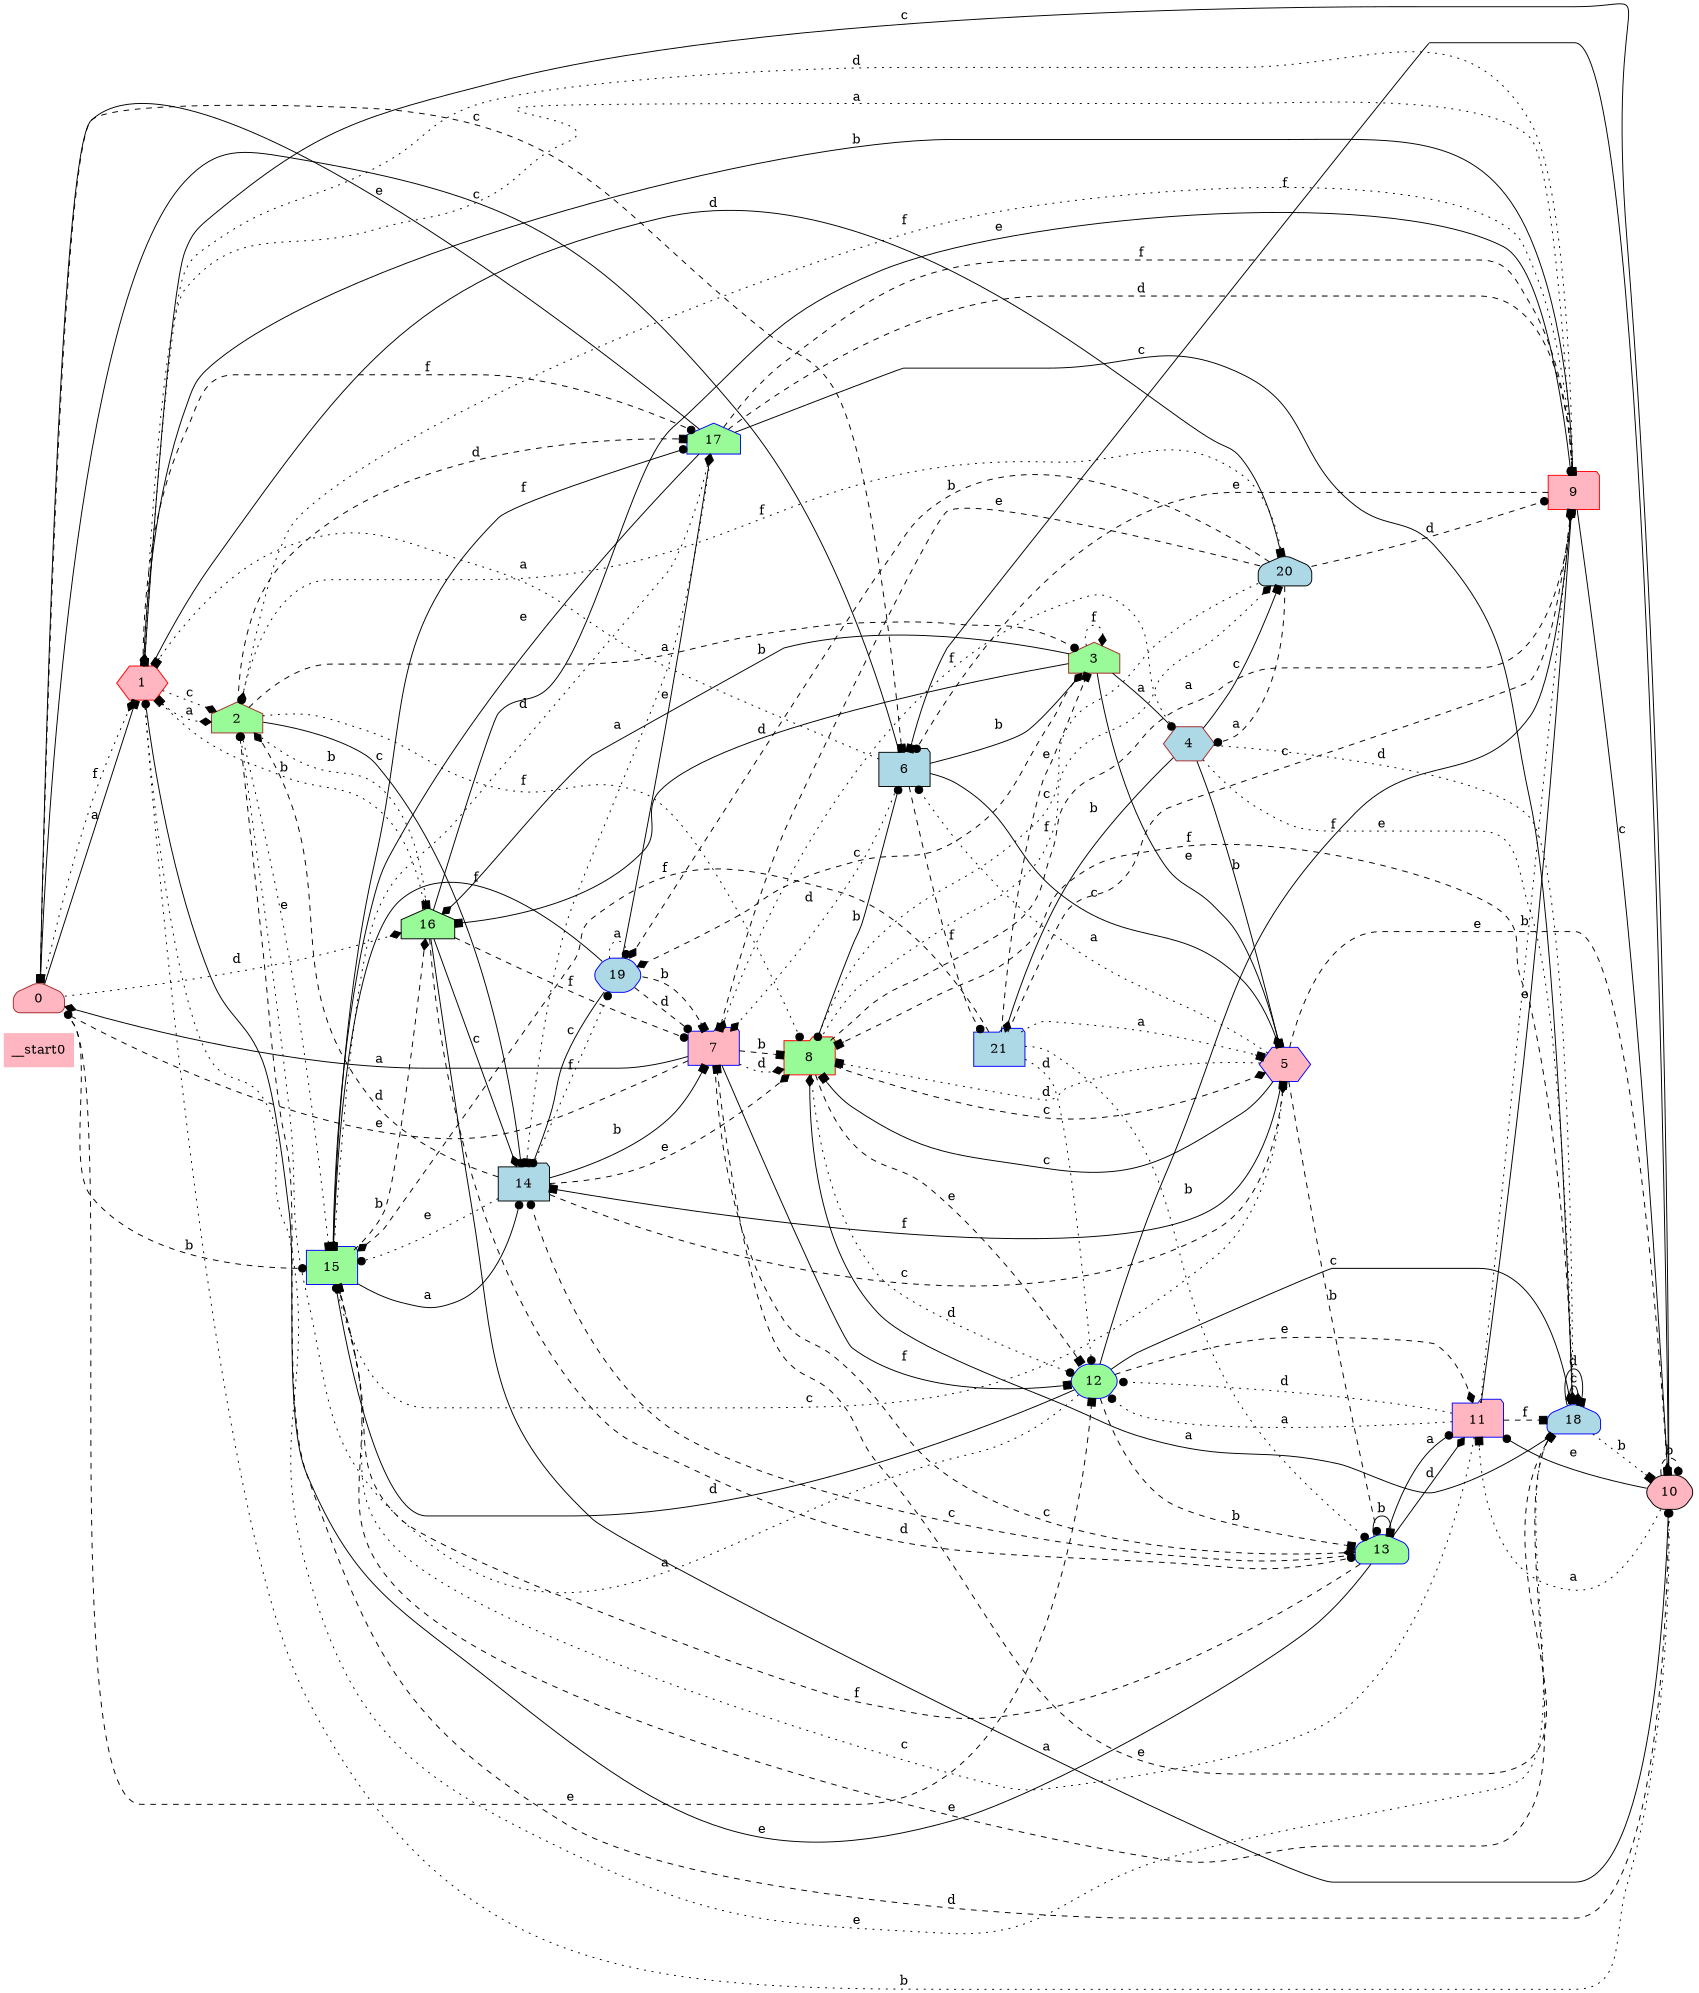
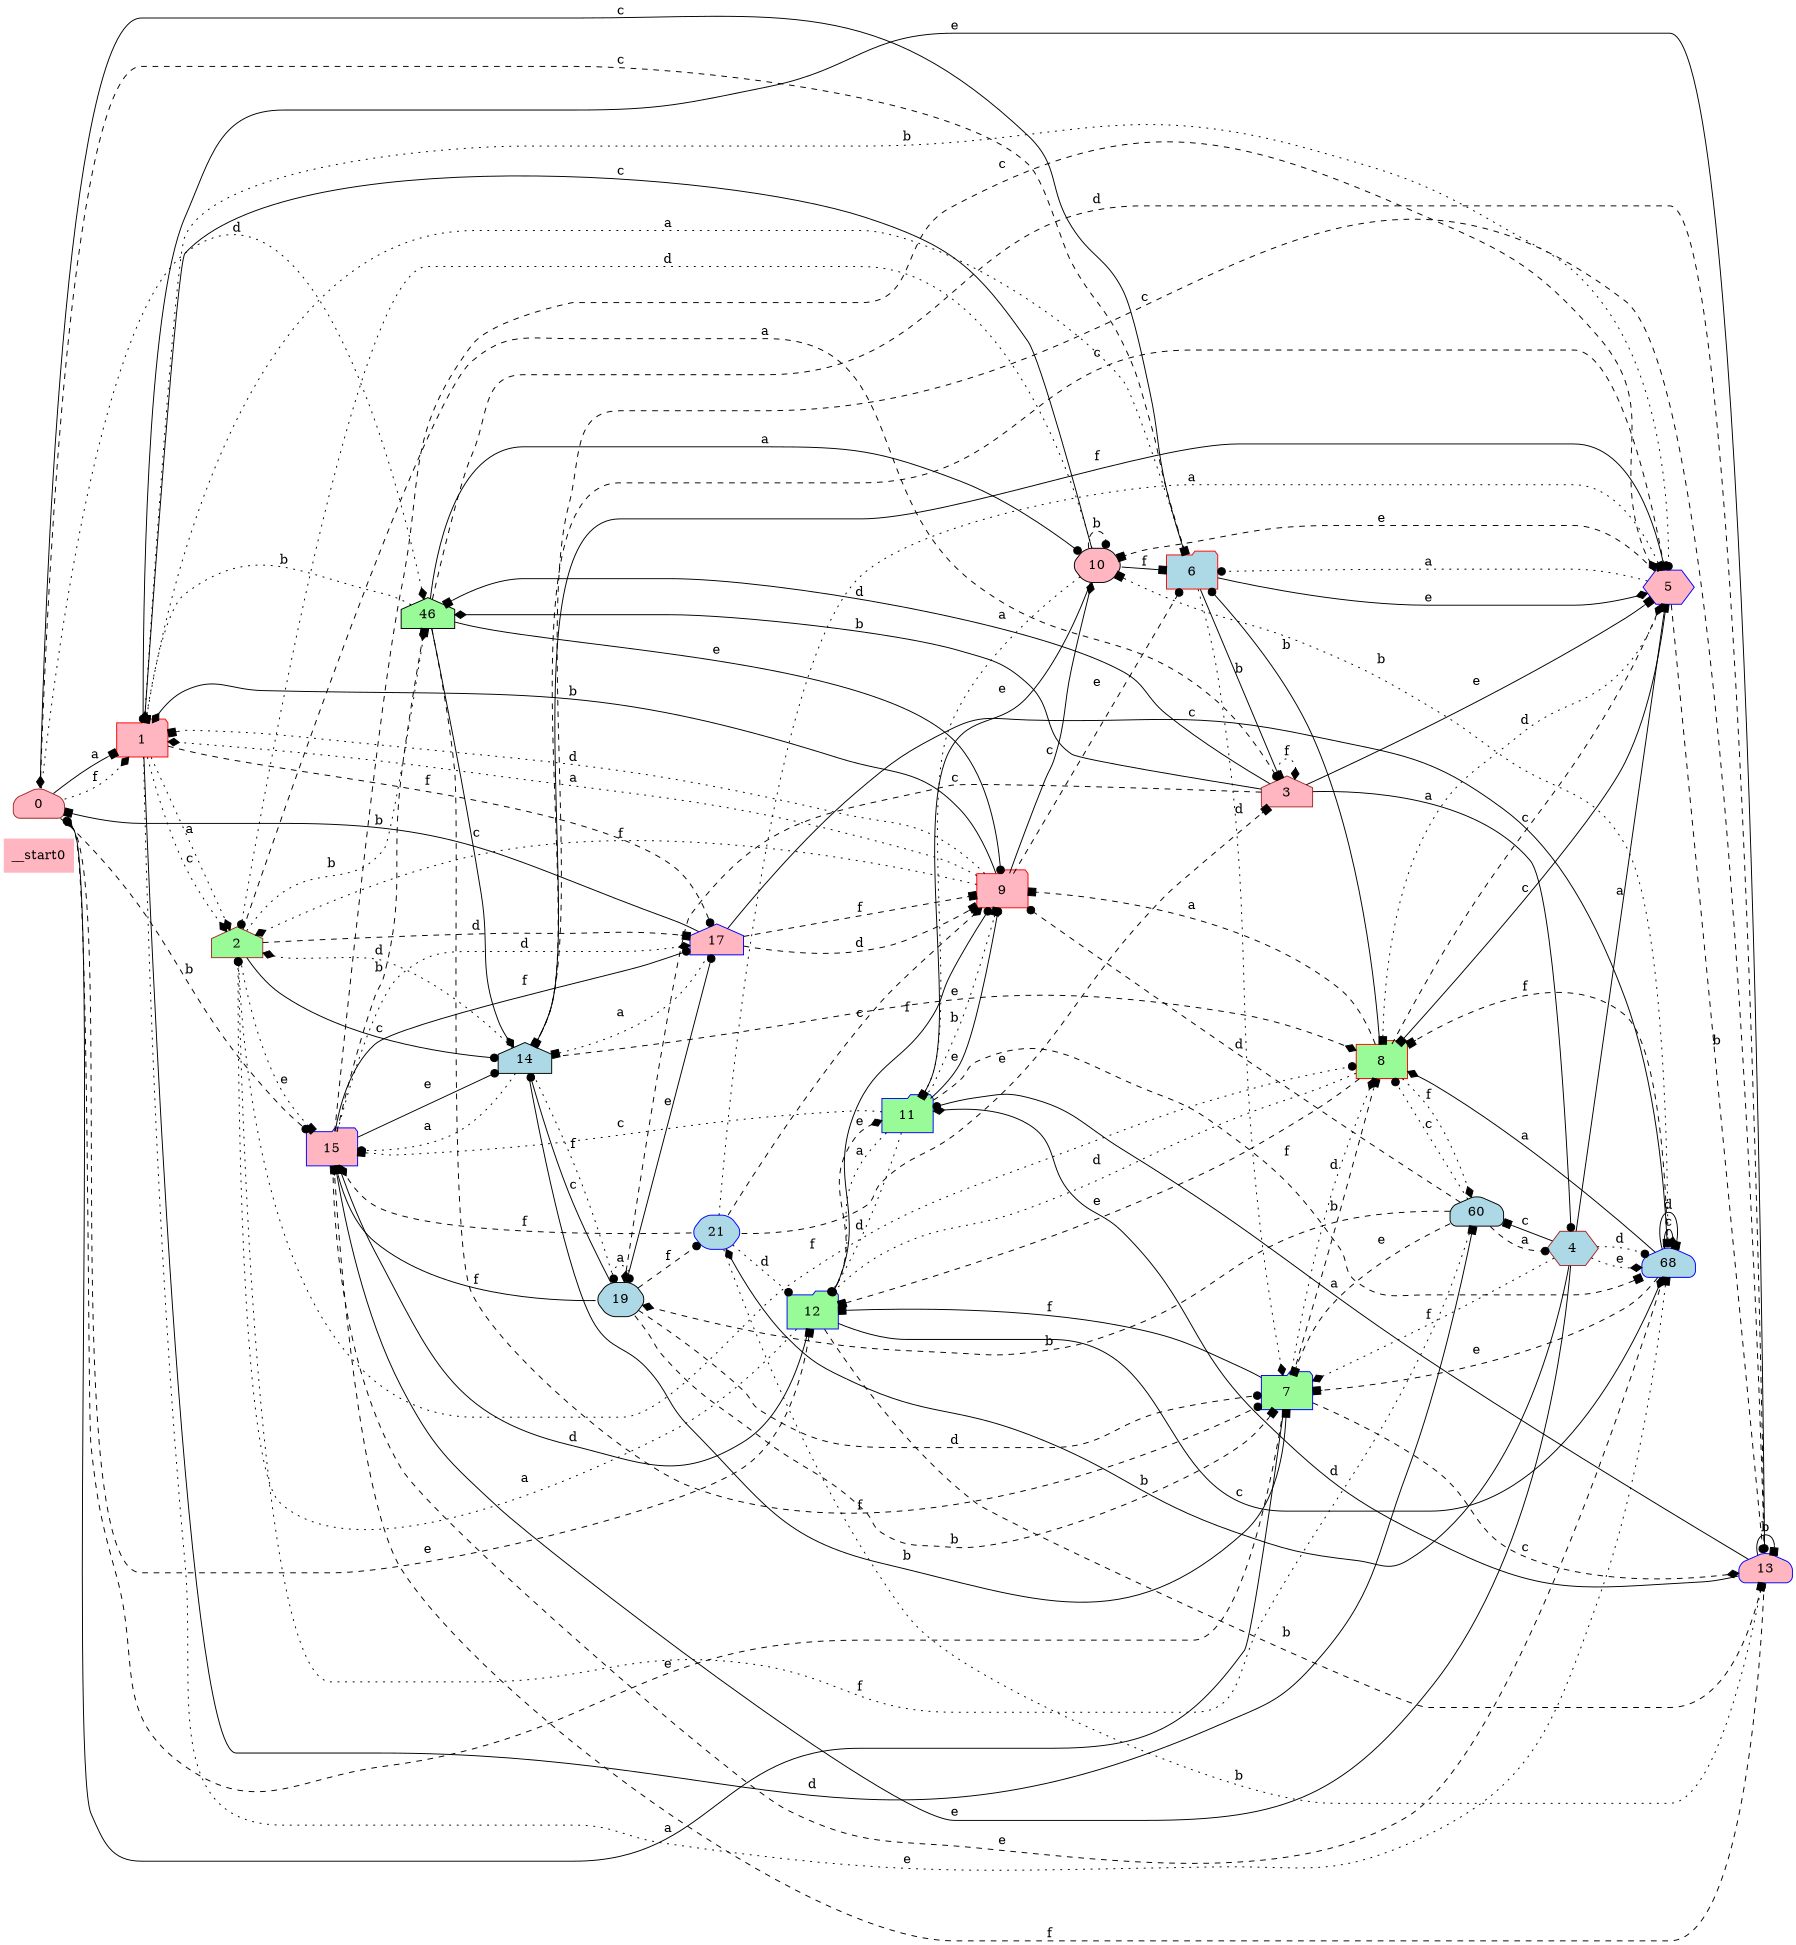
edge "6" -> "0": arrowhead box -> diamond
edge "17" -> "0": label "e" -> "b"
node "17": fillcolor palegreen -> lightpink
node "20": label "20" -> "60"
node "3": fillcolor palegreen -> lightpink
node "1": shape hexagon -> folder
edge "19" -> "17": arrowhead diamond -> dot
edge "6" -> "3": arrowhead diamond -> box
node "6": color black -> red
edge "17" -> "15": now "4" -> "15"
edge "4" -> "5": label "b" -> "a"
edge "6" -> "5": label "c" -> "e"
edge "6" -> "21": now "19" -> "21"
node "16": label "16" -> "46"
node "19": color blue -> black
edge "14" -> "2": style dashed -> dotted
node "7": fillcolor lightpink -> palegreen
node "21": shape folder -> hexagon
node "14": shape folder -> house
edge "14" -> "15": label "e" -> "a"
node "15": fillcolor palegreen -> lightpink
edge "15" -> "14": label "a" -> "e"
node "12": shape hexagon -> folder
edge "15" -> "5": style dotted -> dashed
node "11": fillcolor lightpink -> palegreen
node "18": label "18" -> "68"
node "13": fillcolor palegreen -> lightpink
edge "10" -> "2": style dashed -> dotted
edge "1" -> "10": now "1" -> "5"
